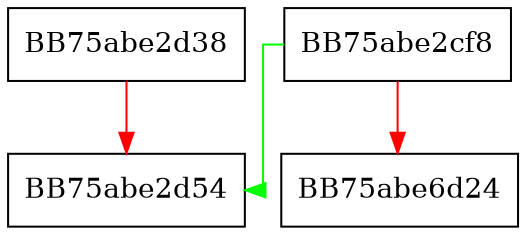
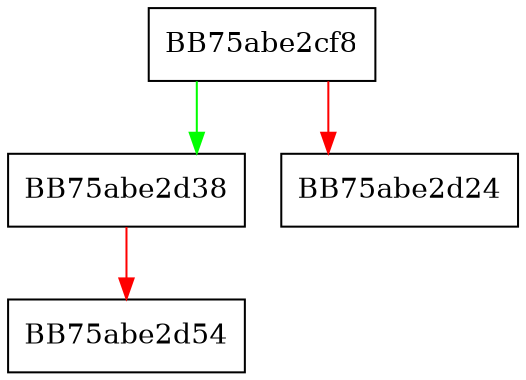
edge "BB75abe2cf8" -> "BB75abe2d54": now "BB75abe2cf8" -> "BB75abe2d38"
node "BB75abe6d24": label "BB75abe6d24" -> "BB75abe2d24"
